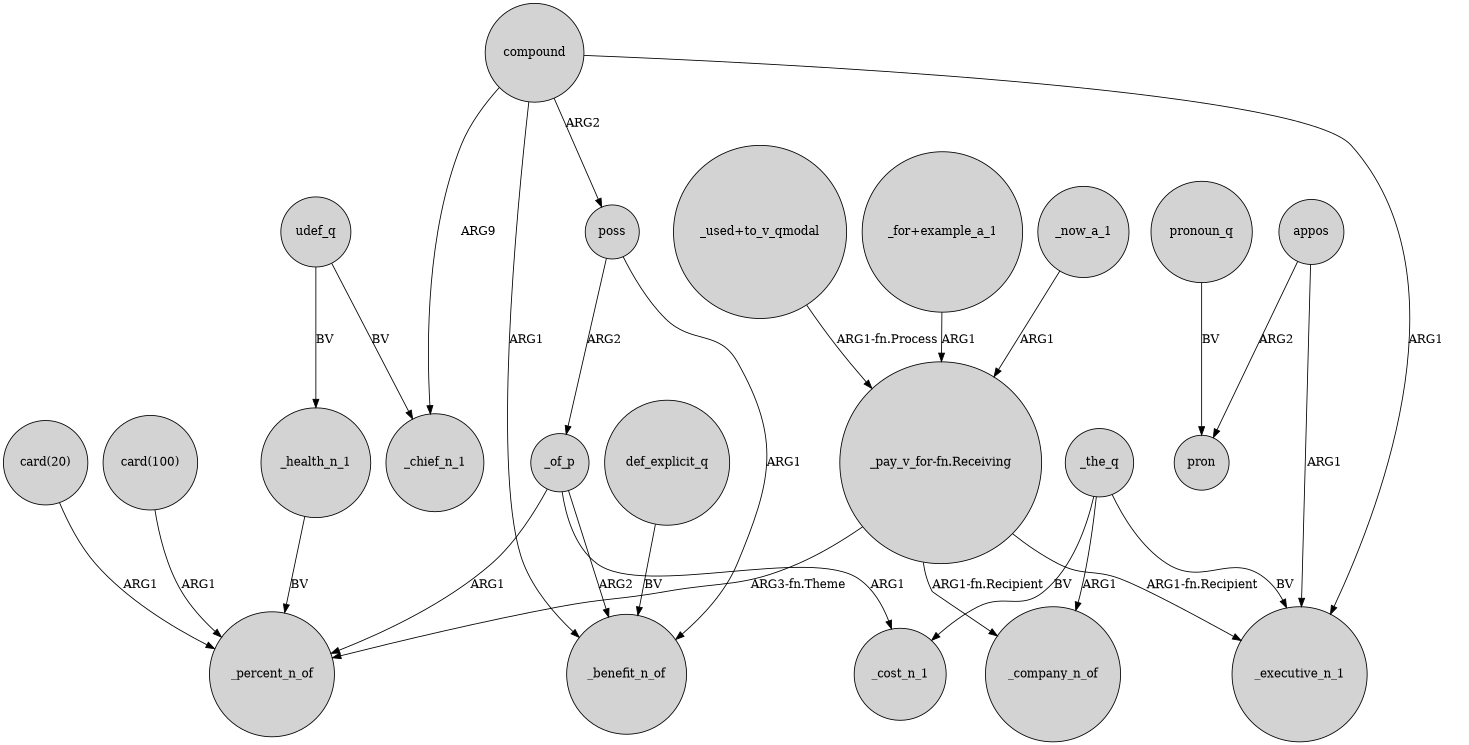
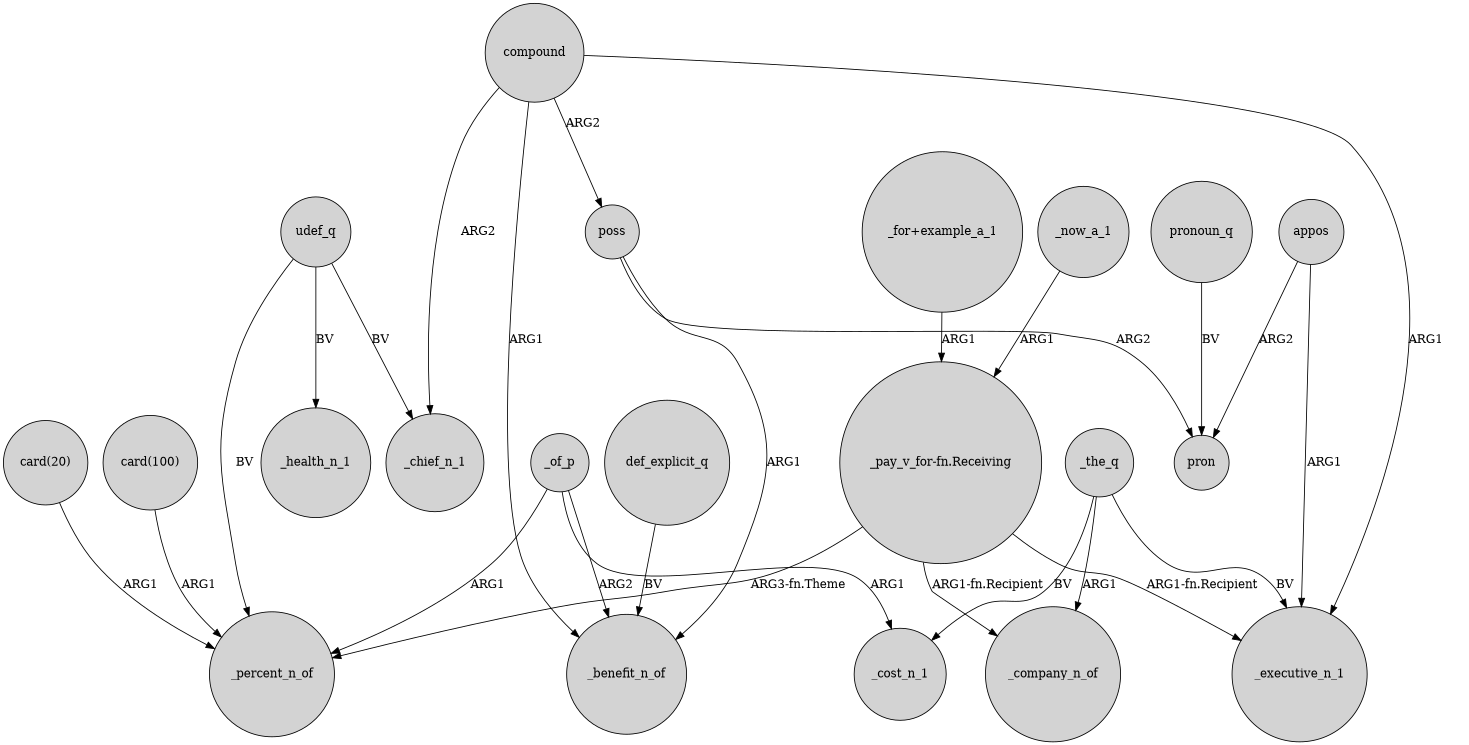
edge "compound" -> "_chief_n_1": label "ARG9" -> "ARG2"
node "_used+to_v_qmodal": removed
edge "poss" -> "_of_p": now "poss" -> "pron"
edge "_health_n_1" -> "_percent_n_of": now "udef_q" -> "_percent_n_of"
